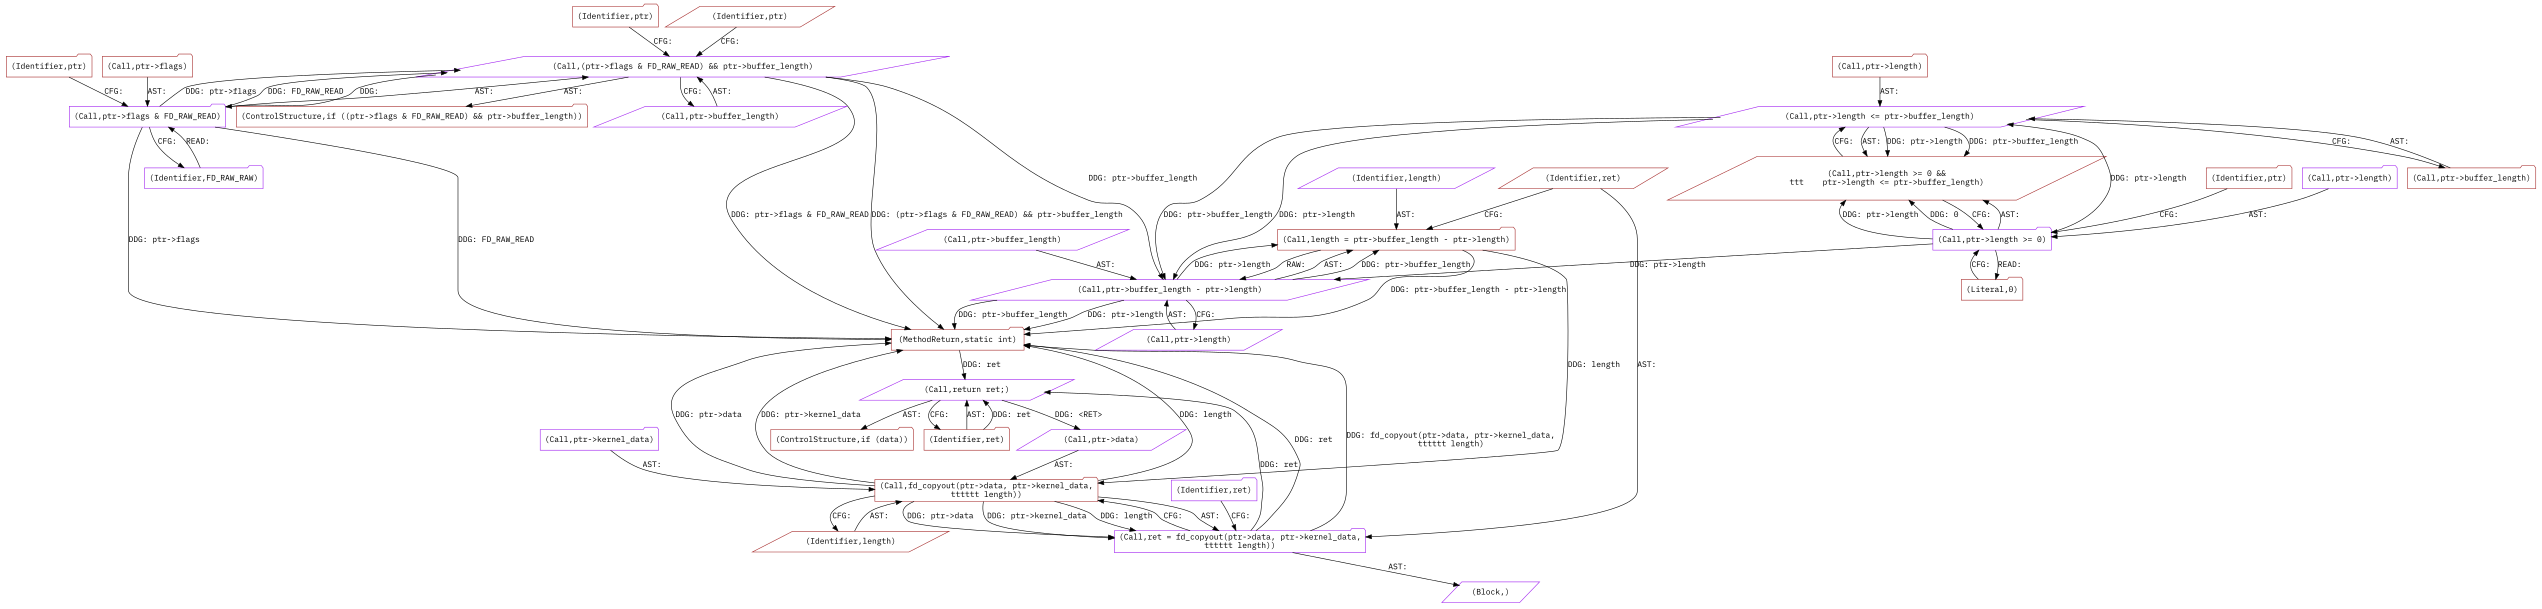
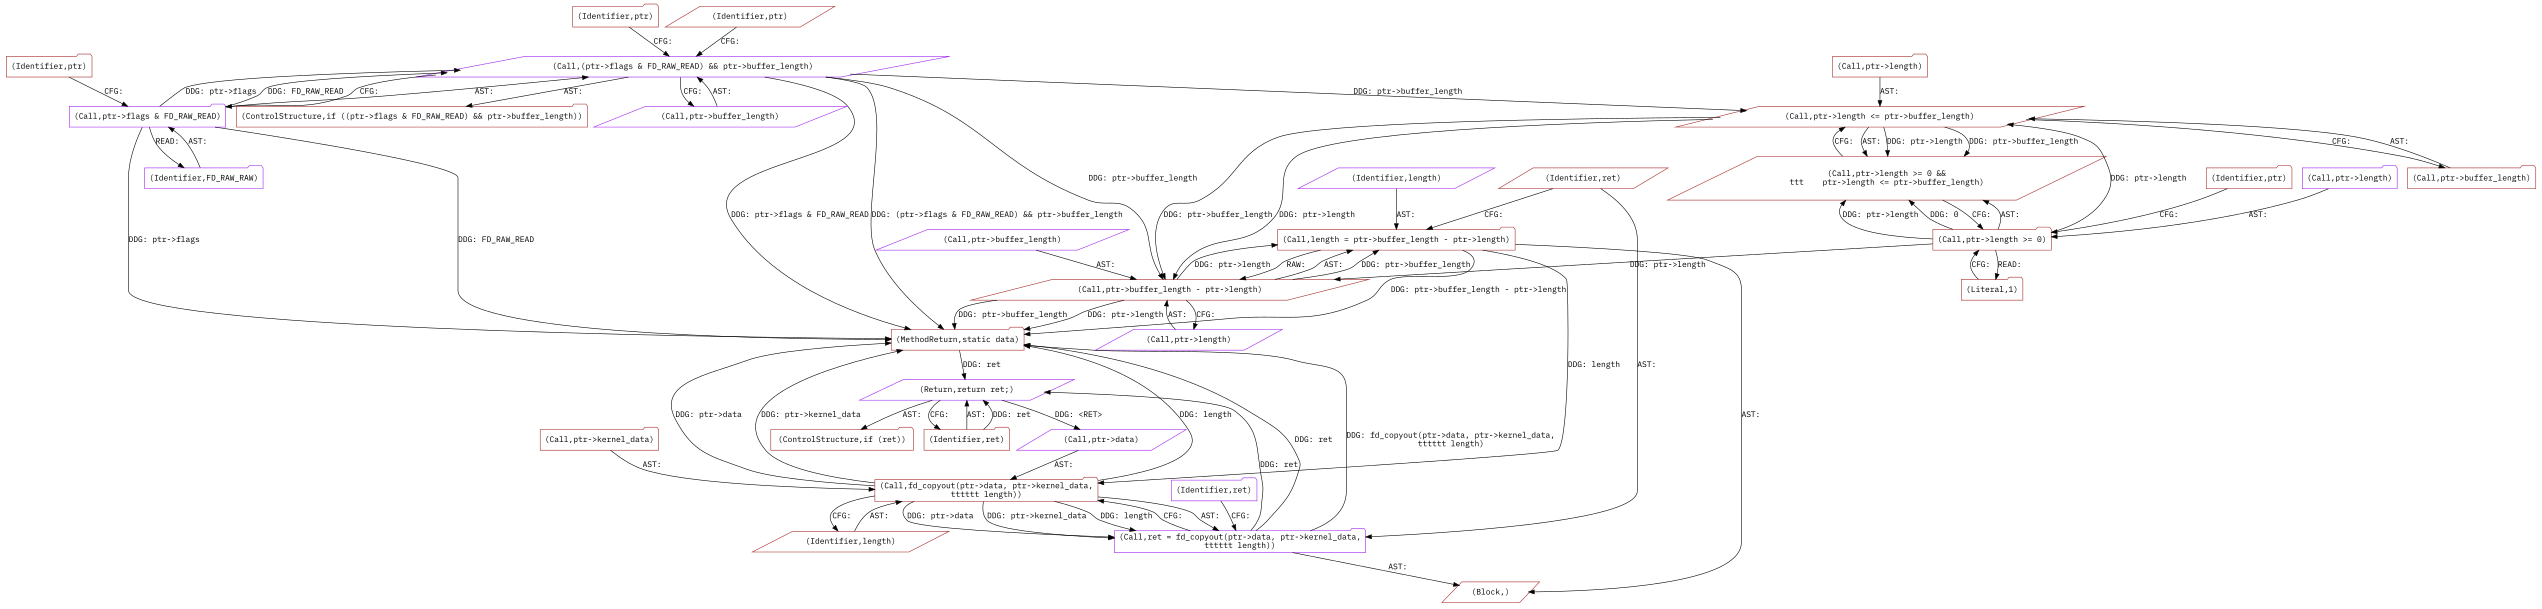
node "(Call,ptr->flags)": removed
edge "(Call,(ptr->flags & FD_RAW_READ) && ptr->buffer_length)" -> "(Call,ptr->flags & FD_RAW_READ)": label "DDG: " -> "CFG: "
edge "(Call,(ptr->flags & FD_RAW_READ) && ptr->buffer_length)" -> "(Call,ptr->length <= ptr->buffer_length)": added, label "DDG: ptr->buffer_length"
node "(Call,ptr->length <= ptr->buffer_length)": color purple -> brown
edge "(Call,ptr->flags & FD_RAW_READ)" -> "(Identifier,FD_RAW_RAW)": label "CFG: " -> "READ: "
edge "(Identifier,FD_RAW_RAW)" -> "(Call,ptr->flags & FD_RAW_READ)": label "READ: " -> "AST: "
node "(Call,ptr->length >= 0)": color purple -> brown
node "(Call,ptr->buffer_length - ptr->length)": color purple -> brown
node "(Literal,0)": label "(Literal,0)" -> "(Literal,1)"
node "(MethodReturn,static int)": label "(MethodReturn,static int)" -> "(MethodReturn,static data)"
node "(Call,return ret;)": label "(Call,return ret;)" -> "(Return,return ret;)"
edge "(Call,length = ptr->buffer_length - ptr->length)" -> "(Block,)": added, label "AST:"
node "(Call,ptr->kernel_data)": color purple -> brown
node "(ControlStructure,if (data))": label "(ControlStructure,if (data))" -> "(ControlStructure,if (ret))"
node "(Block,)": color purple -> brown
